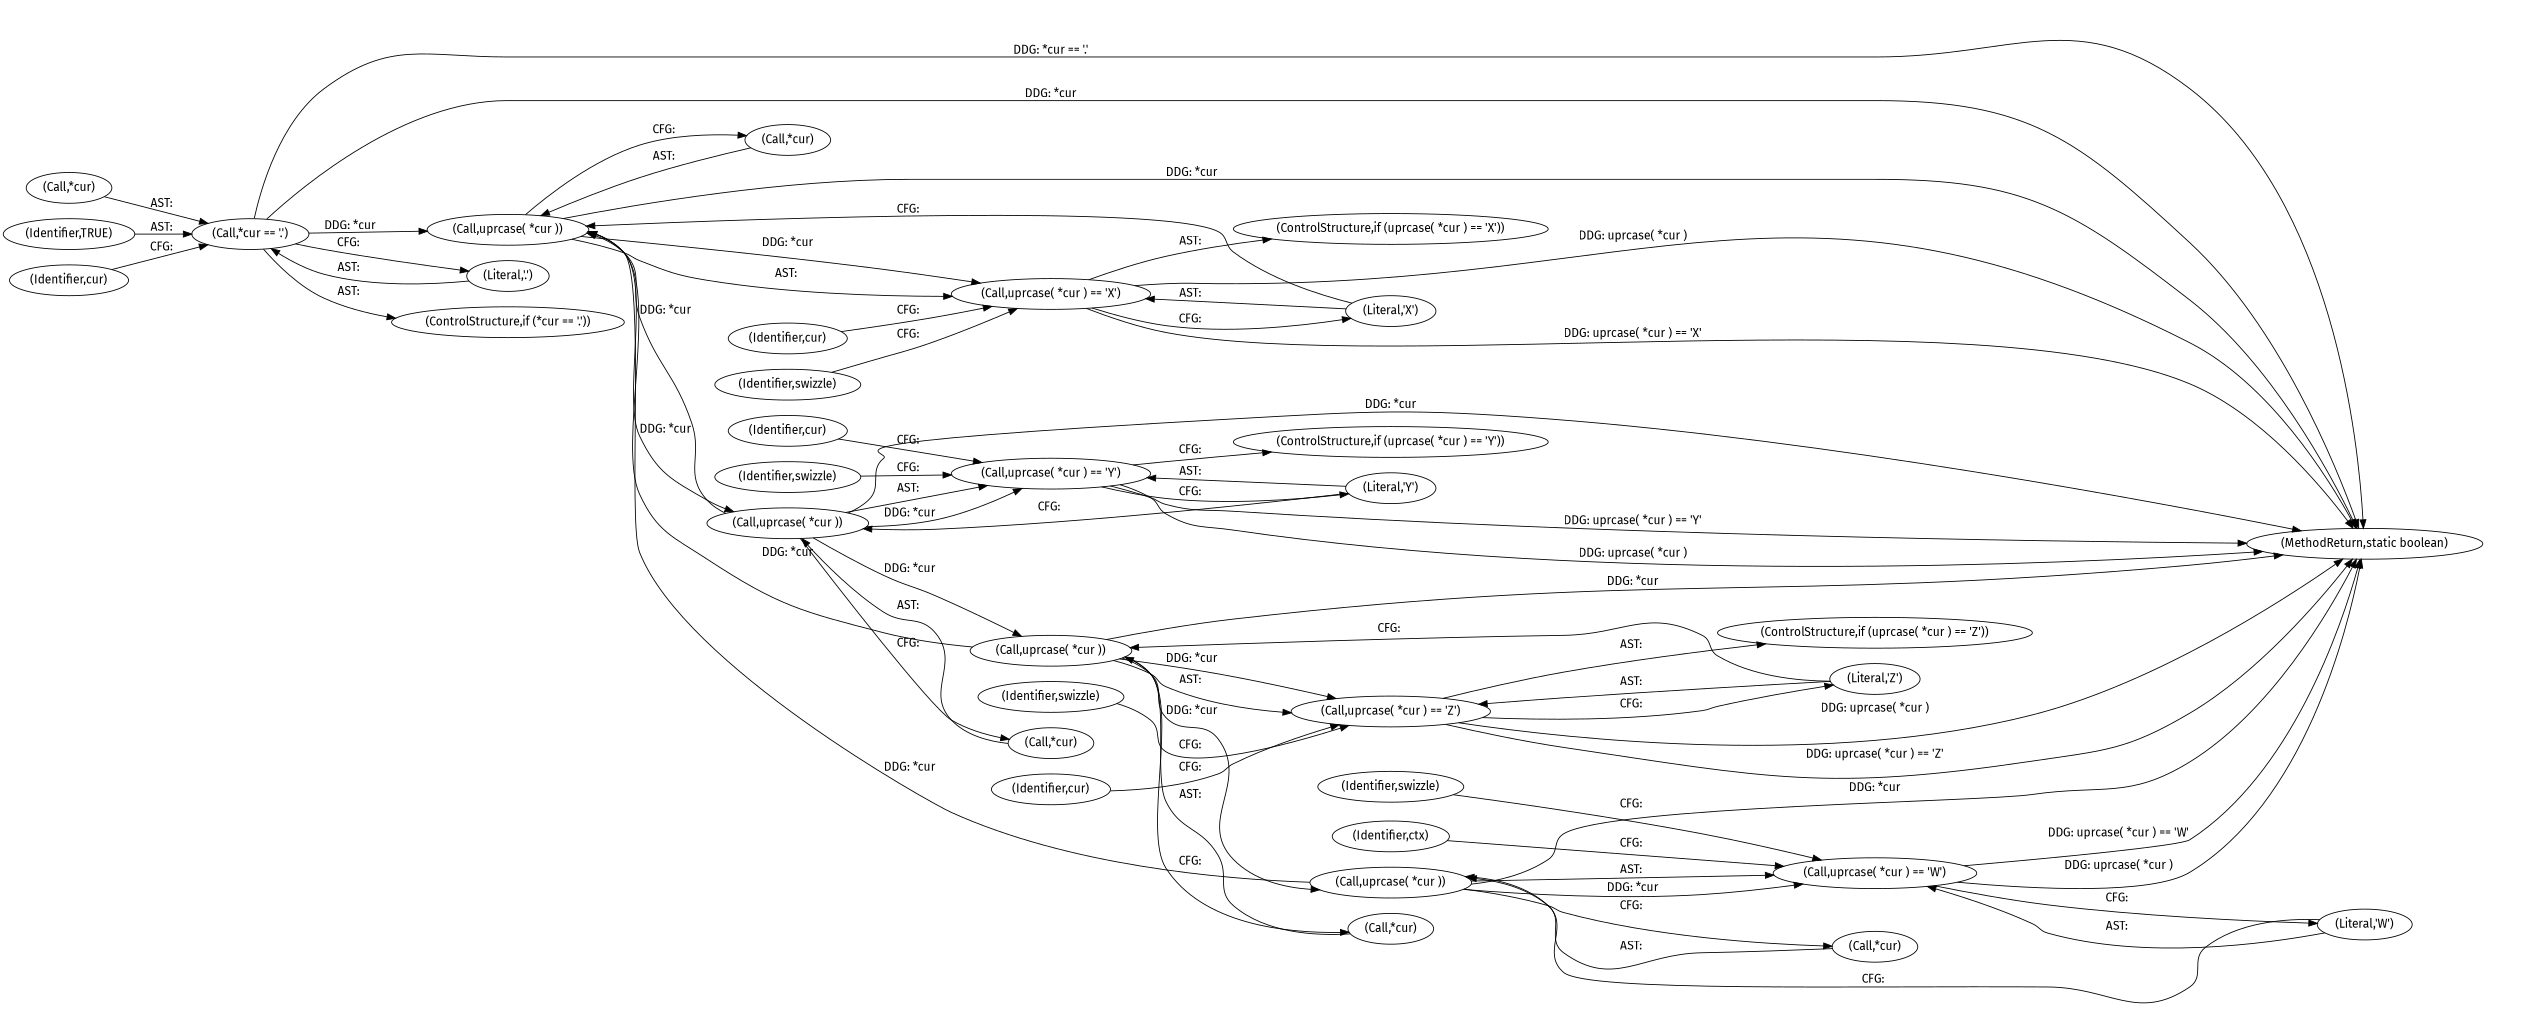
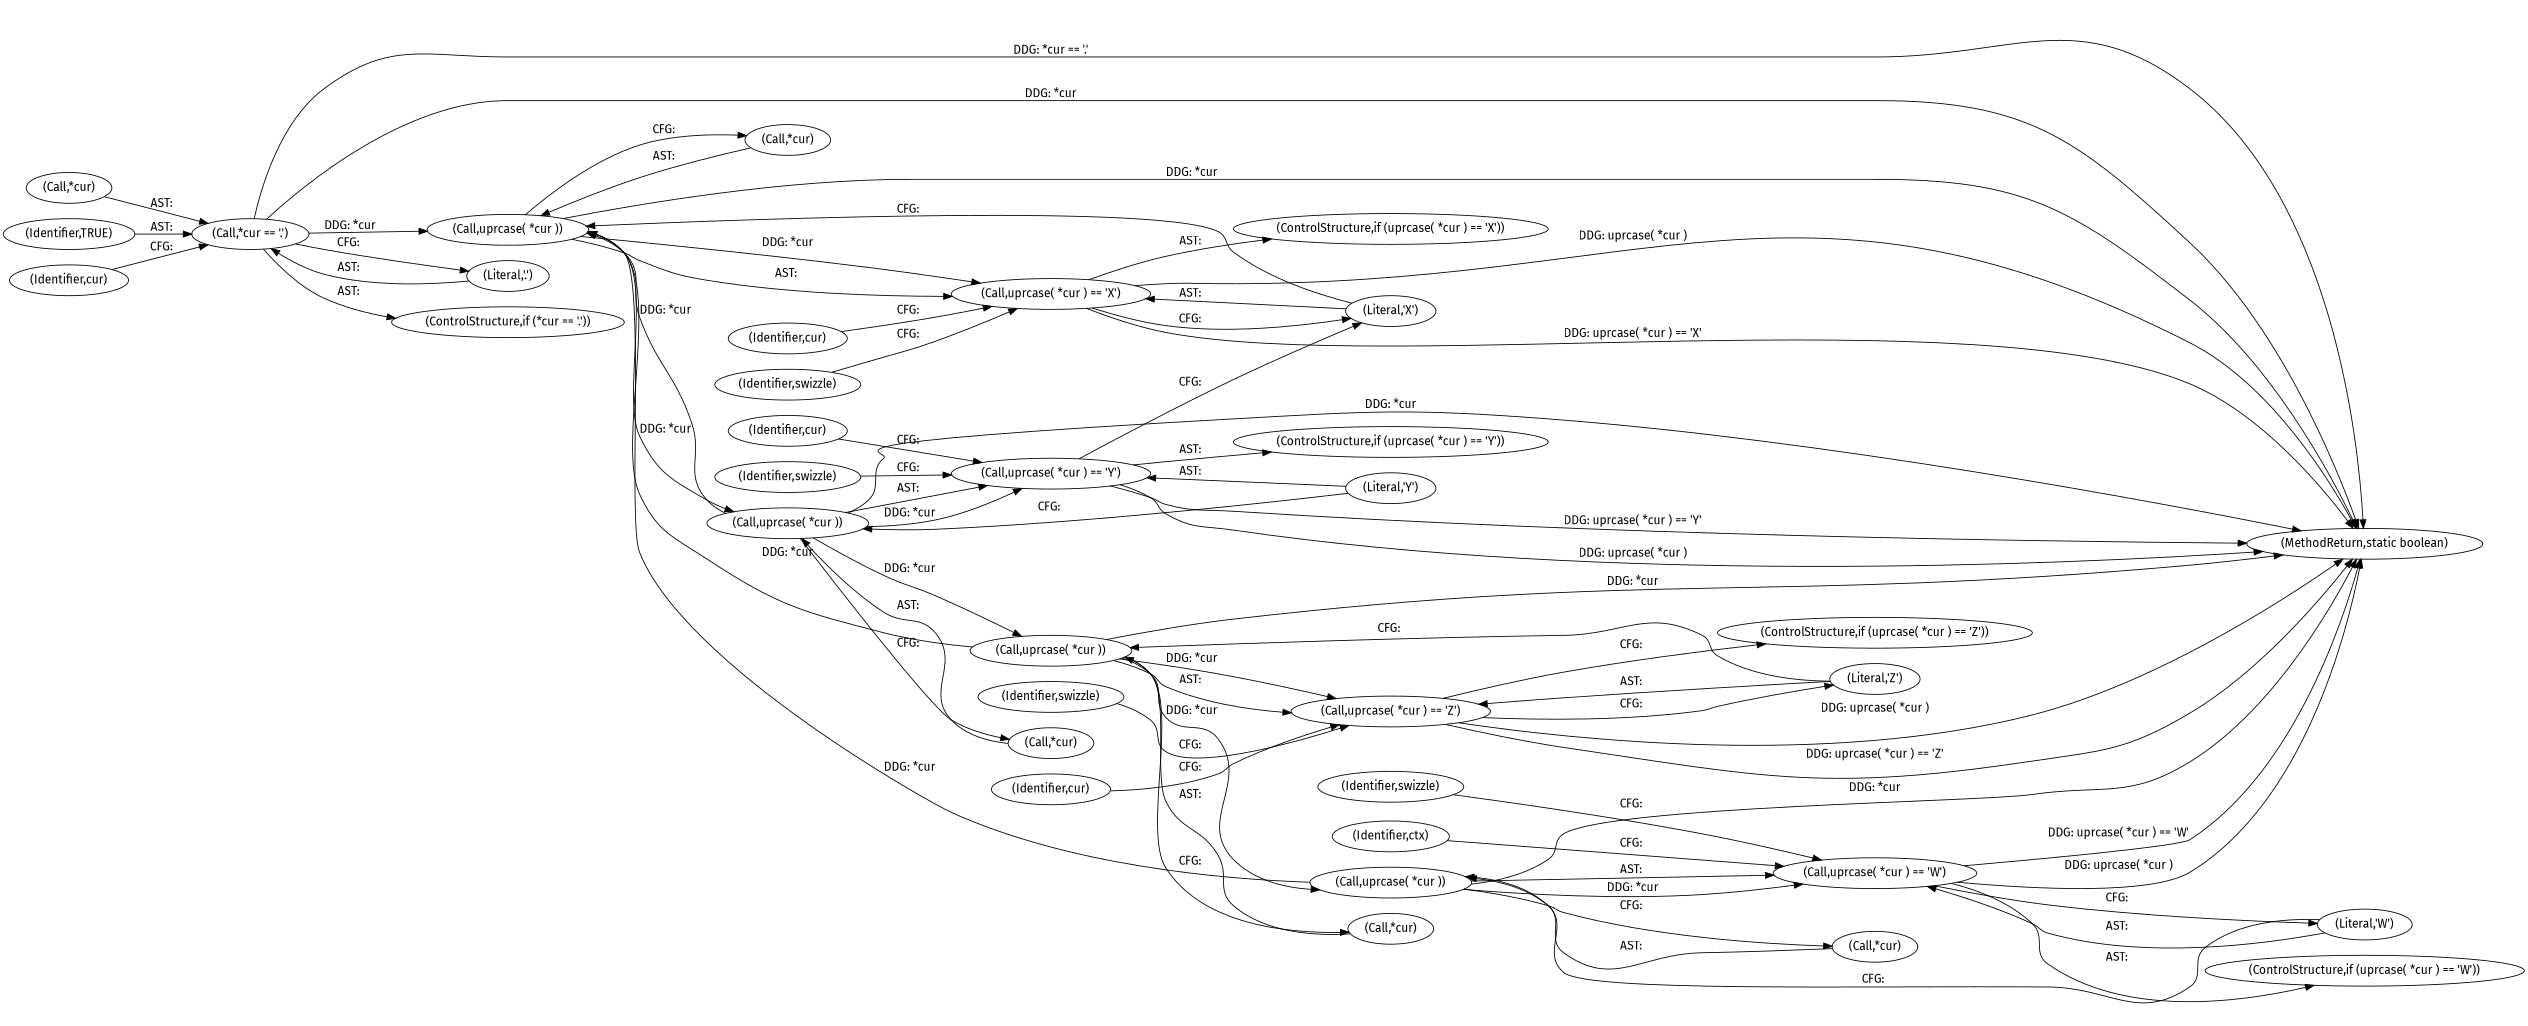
edge "(Call,uprcase( *cur ) == 'Y')" -> "(ControlStructure,if (uprcase( *cur ) == 'Y'))": label "CFG: " -> "AST: "
edge "(Call,uprcase( *cur ) == 'Y')" -> "(Literal,'Y')": now "(Call,uprcase( *cur ) == 'Y')" -> "(Literal,'X')"
edge "(Call,uprcase( *cur ) == 'Z')" -> "(ControlStructure,if (uprcase( *cur ) == 'Z'))": label "AST: " -> "CFG: "
node "(ControlStructure,if (uprcase( *cur ) == 'W'))": added
